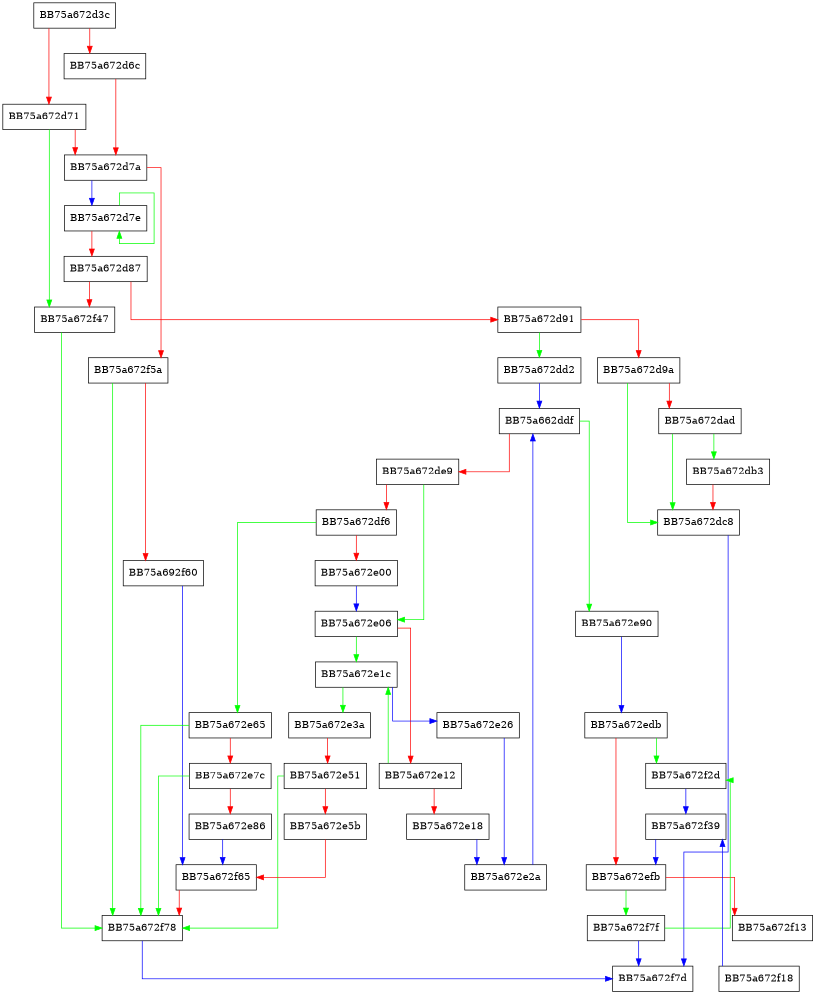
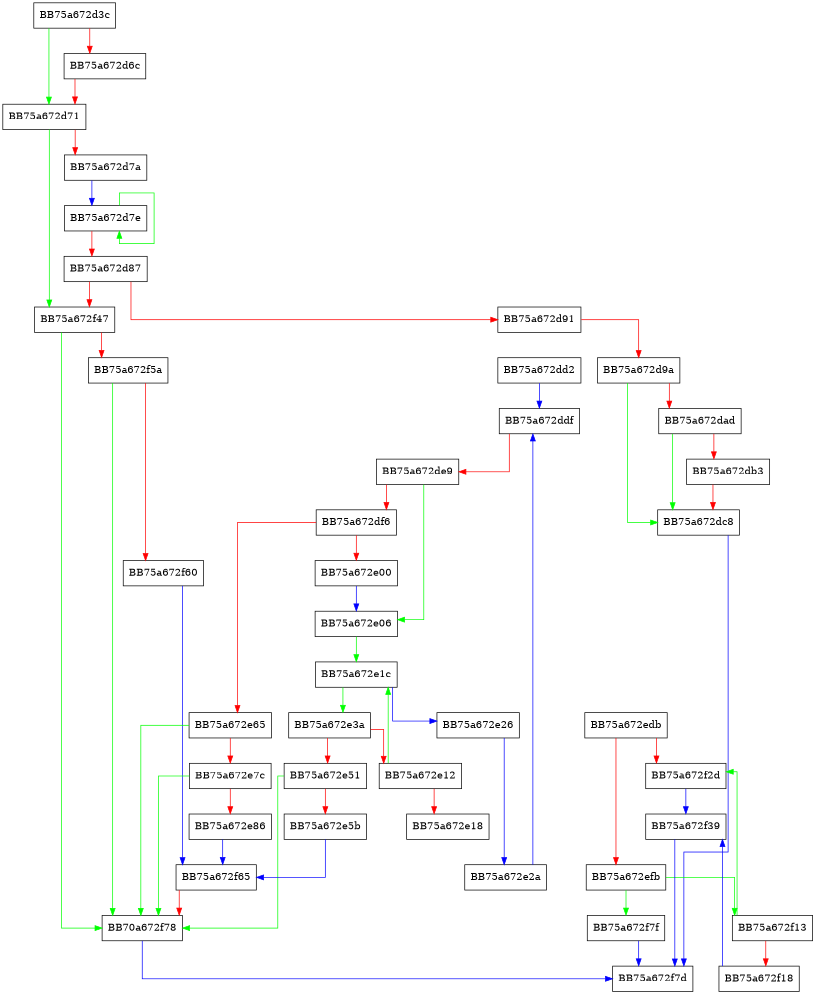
edge "BB75a672d3c" -> "BB75a672d71": color red -> green
edge "BB75a672d6c" -> "BB75a672d7a": now "BB75a672d6c" -> "BB75a672d71"
edge "BB75a672d7a" -> "BB75a672f5a": now "BB75a672f47" -> "BB75a672f5a"
edge "BB75a672d91" -> "BB75a672dd2": removed
node "BB75a662ddf": label "BB75a662ddf" -> "BB75a672ddf"
edge "BB75a672dad" -> "BB75a672db3": color green -> red
node "BB75a692f60": label "BB75a692f60" -> "BB75a672f60"
edge "BB75a672df6" -> "BB75a672e65": color green -> red
node "BB75a672e90": removed
edge "BB75a672e06" -> "BB75a672e12": now "BB75a672e3a" -> "BB75a672e12"
edge "BB75a672edb" -> "BB75a672f2d": color green -> red
edge "BB75a672e18" -> "BB75a672e2a": removed
edge "BB75a672f39" -> "BB75a672efb": now "BB75a672f39" -> "BB75a672f7d"
edge "BB75a672e5b" -> "BB75a672f65": color red -> blue
edge "BB75a672efb" -> "BB75a672f13": color red -> green
edge "BB75a672f7f" -> "BB75a672f2d": now "BB75a672f13" -> "BB75a672f2d"
node "BB75a672f78": label "BB75a672f78" -> "BB70a672f78"
edge "BB75a672f13" -> "BB75a672f18": added
